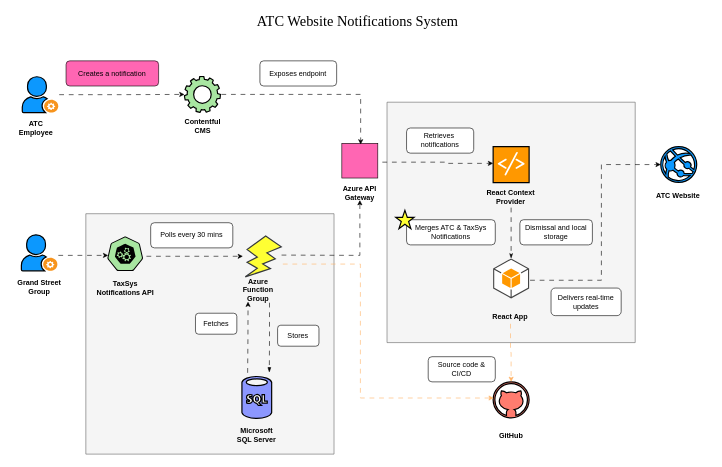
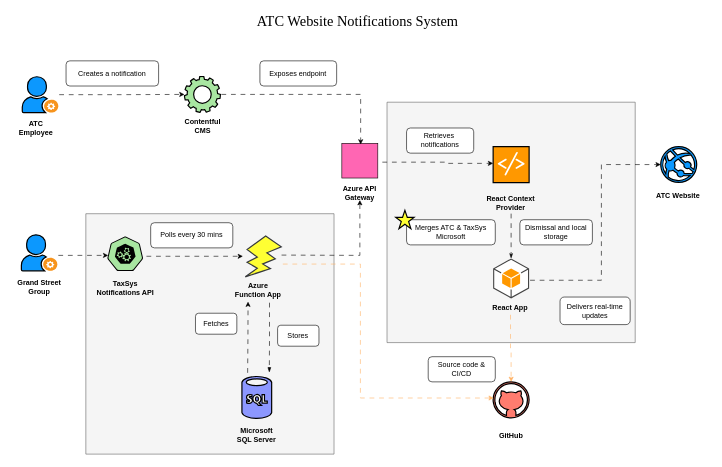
node "Creates a notification": fillcolor #ff66b3 -> #ffffff
node "React Context Provider": moved (511, 197) -> (511, 203)
node "Merges ATC & TaxSys Notifications": label "Merges ATC & TaxSys Notifications" -> "Merges ATC & TaxSys Microsoft"
node "Azure Function Group": label "Azure Function Group" -> "Azure Function App"
node "Delivers real-time updates": moved (586, 302) -> (595, 311)
node "React App": moved (511, 317) -> (511, 308)
